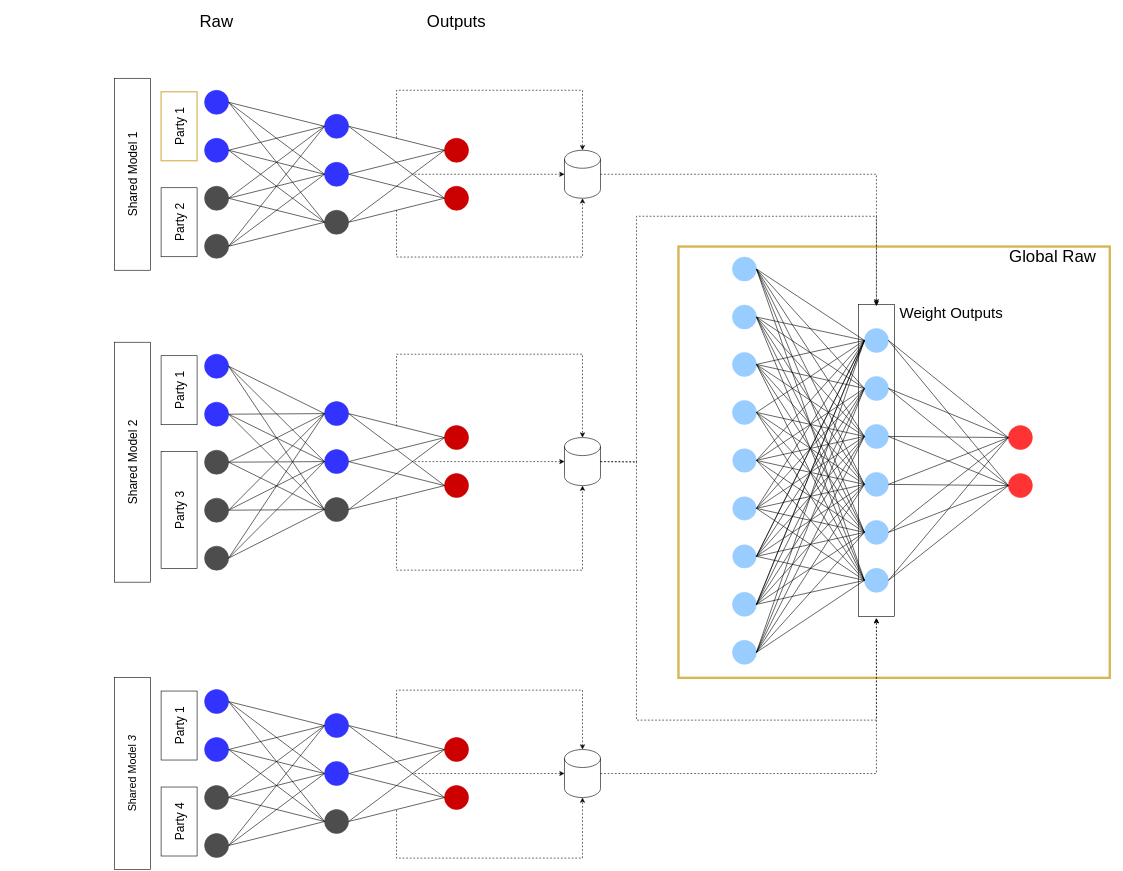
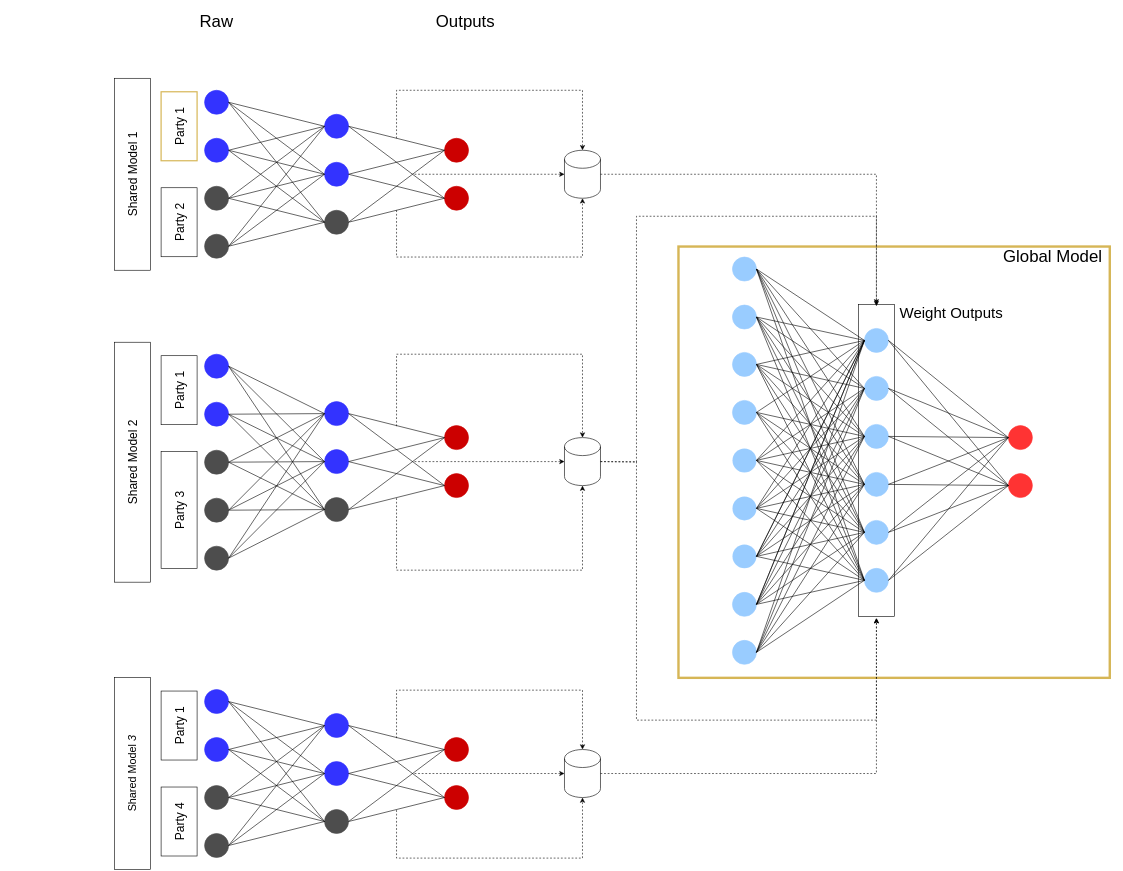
node "Outputs": moved (456, 21) -> (465, 21)
node "Global Raw": label "Global Raw" -> "Global Model"
